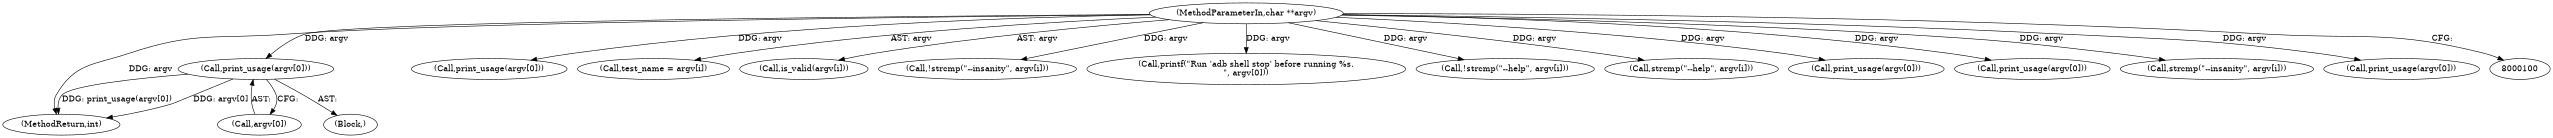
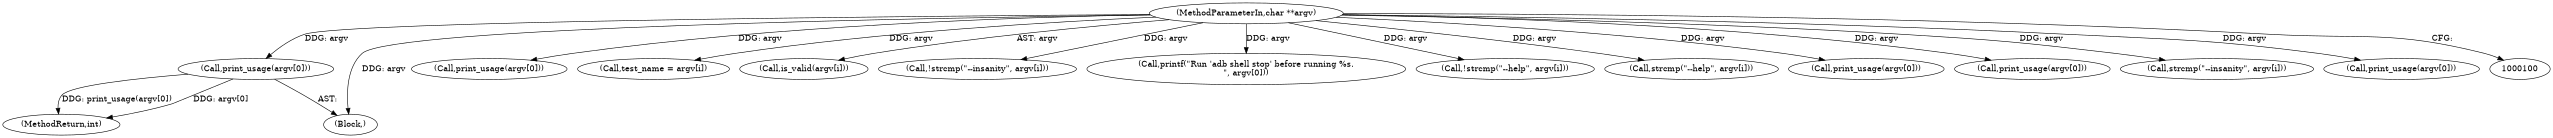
edge "(MethodParameterIn,char **argv)" -> "(MethodReturn,int)": now "(MethodParameterIn,char **argv)" -> "(Block,)"
edge "(MethodParameterIn,char **argv)" -> "(Call,test_name = argv[i])": label "AST: argv" -> "DDG: argv"
node "8000100": label "8000100" -> "1000100"
node "(Call,argv[0])": removed
